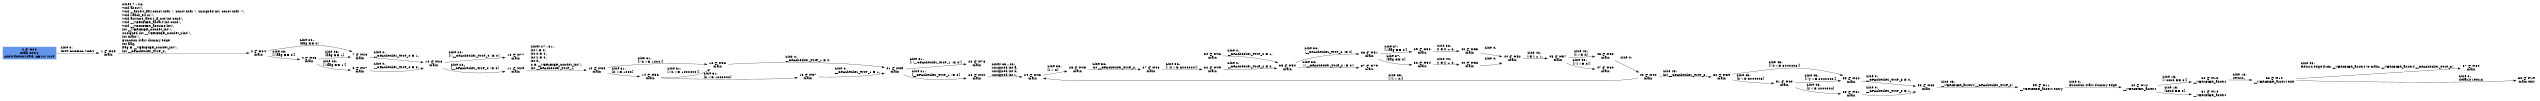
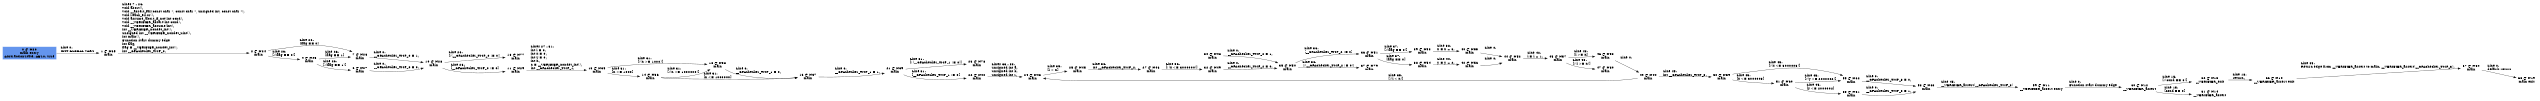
edge "18 @ N38 main" -> "21 @ N39 main": now "18 @ N38 main" -> "16 @ N37 main"
node "62 @ N13 __VERIFIER_assert": label "62 @ N13 __VERIFIER_assert" -> "62 @ N13 __VERIFIER_exit"
edge "66 @ N10 __VERIFIER_assert exit" -> "68 @ N19 main exit": now "67 @ N64 main" -> "68 @ N19 main exit"
